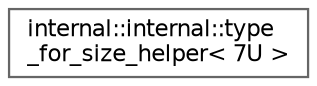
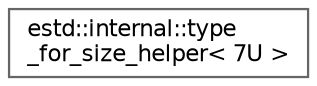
node "internal::internal::type _for_size_helper< 7U >": label "internal::internal::type _for_size_helper< 7U >" -> "estd::internal::type _for_size_helper< 7U >"
